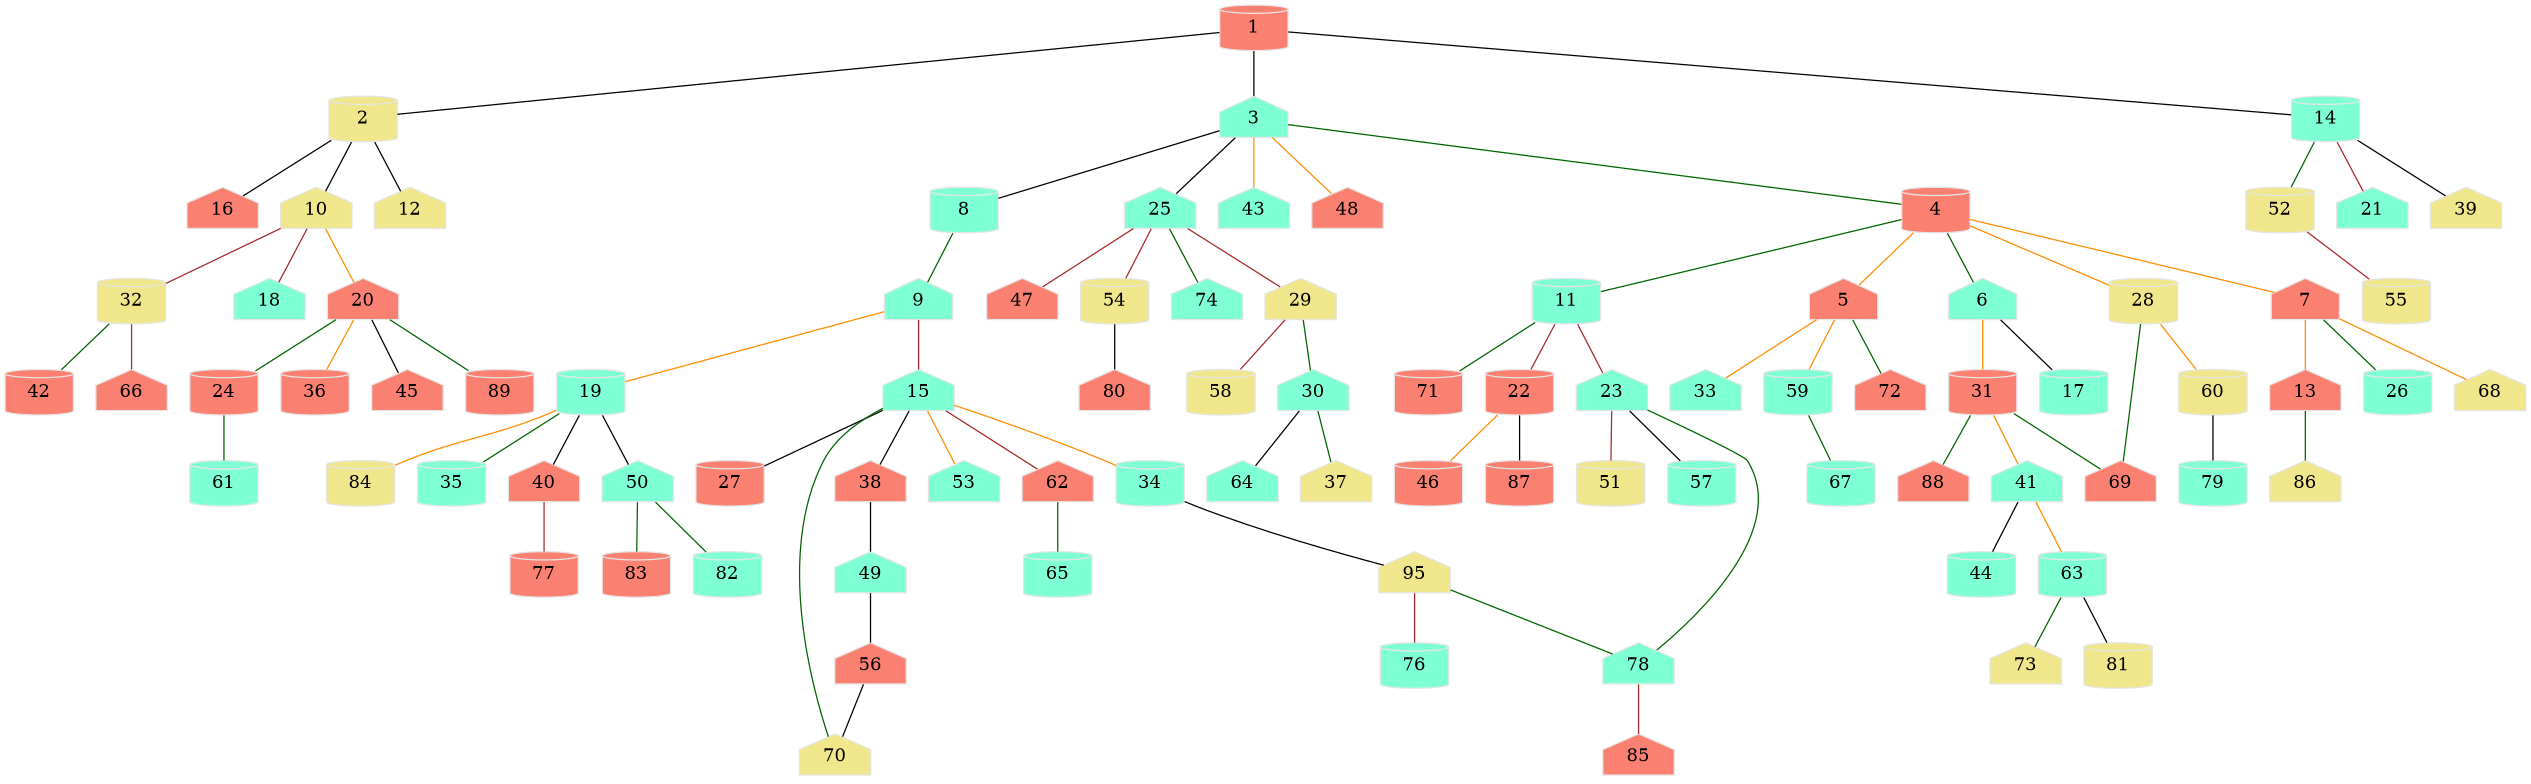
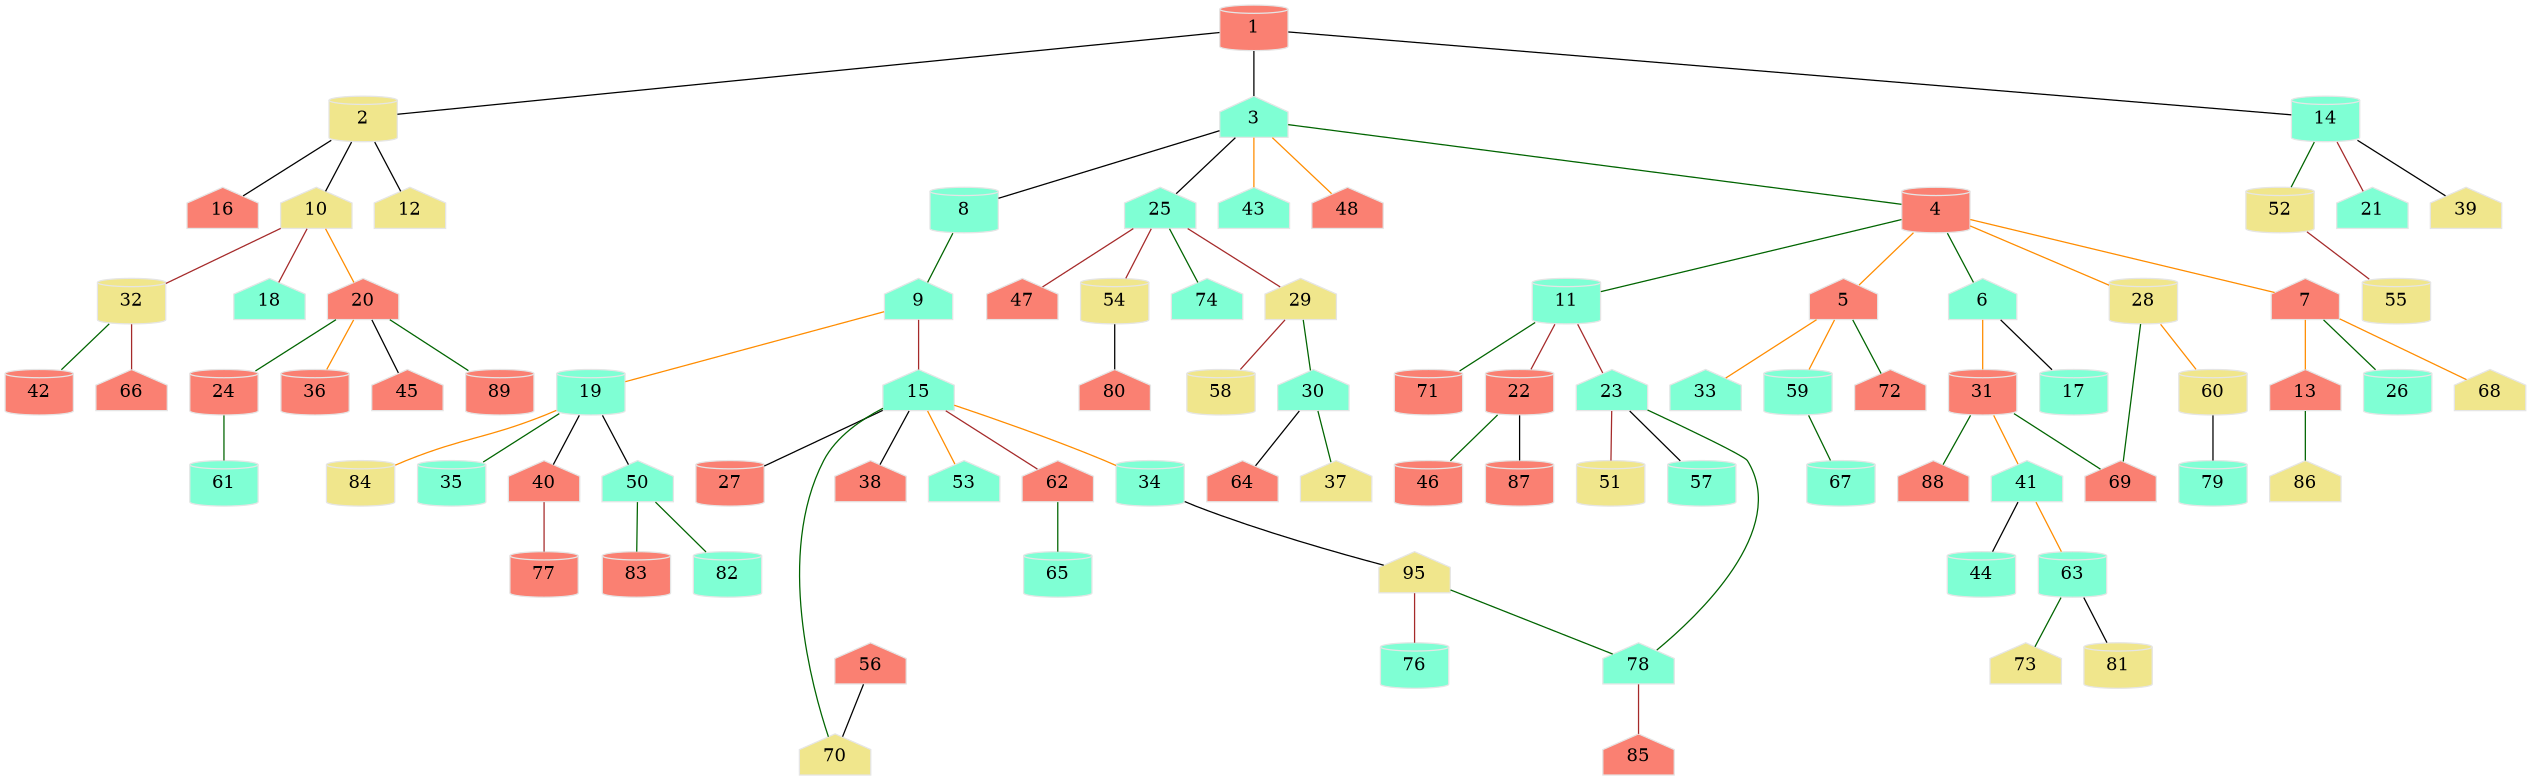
edge "22" -- "46": color darkorange -> darkgreen
node "64": fillcolor aquamarine -> salmon
node "49": removed
